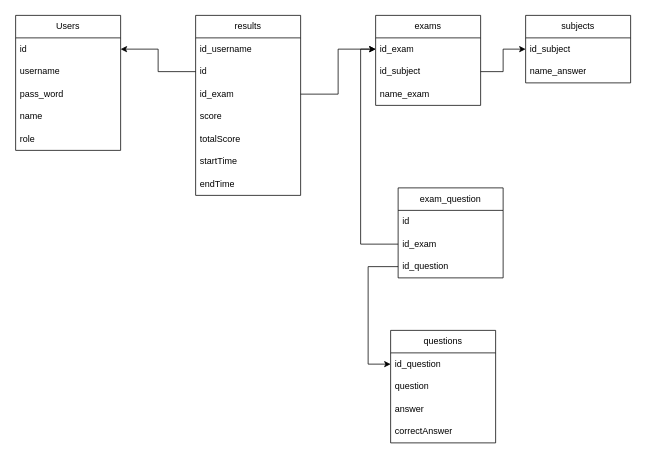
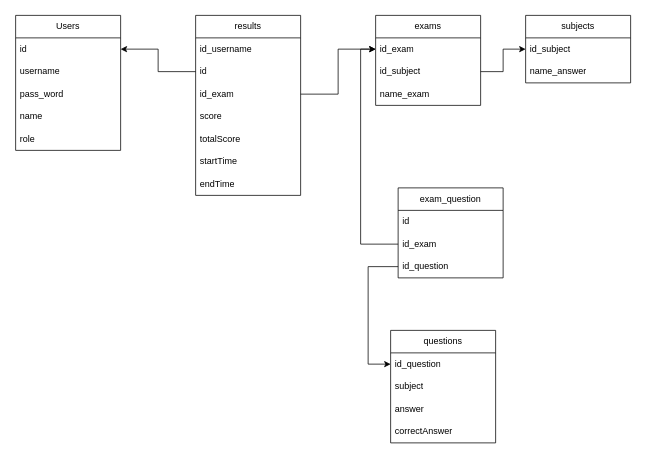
node "question": label "question" -> "subject"
